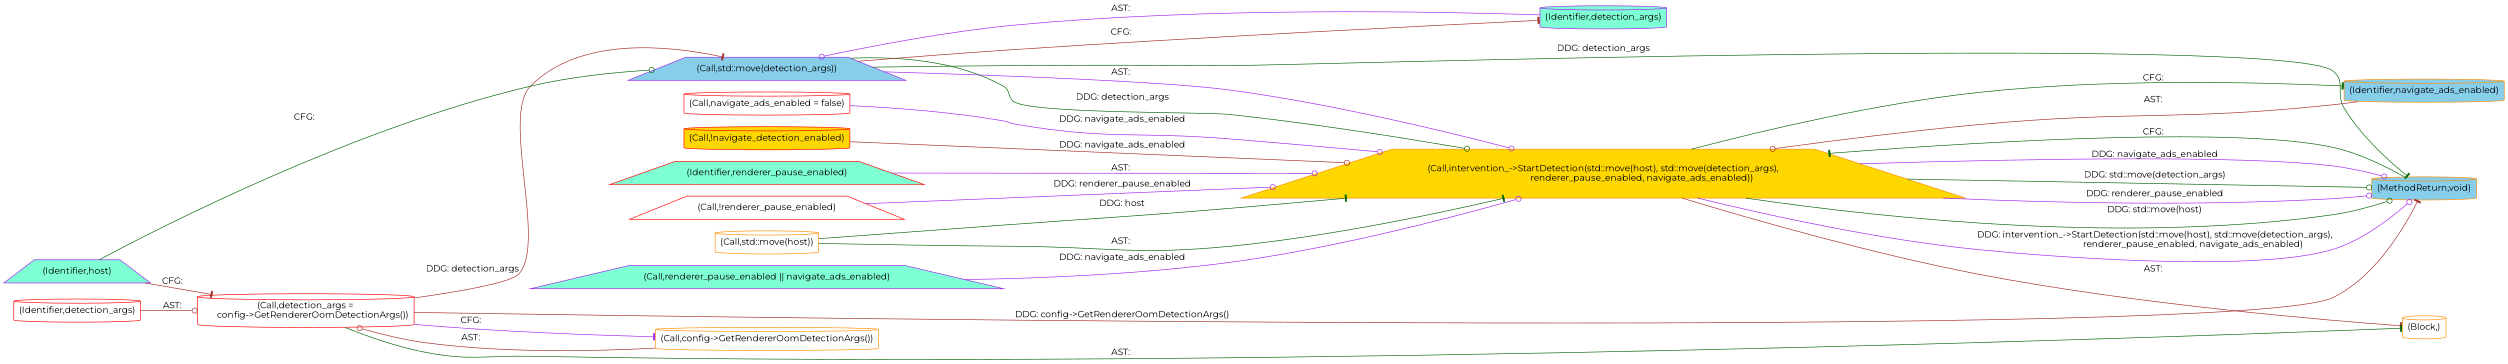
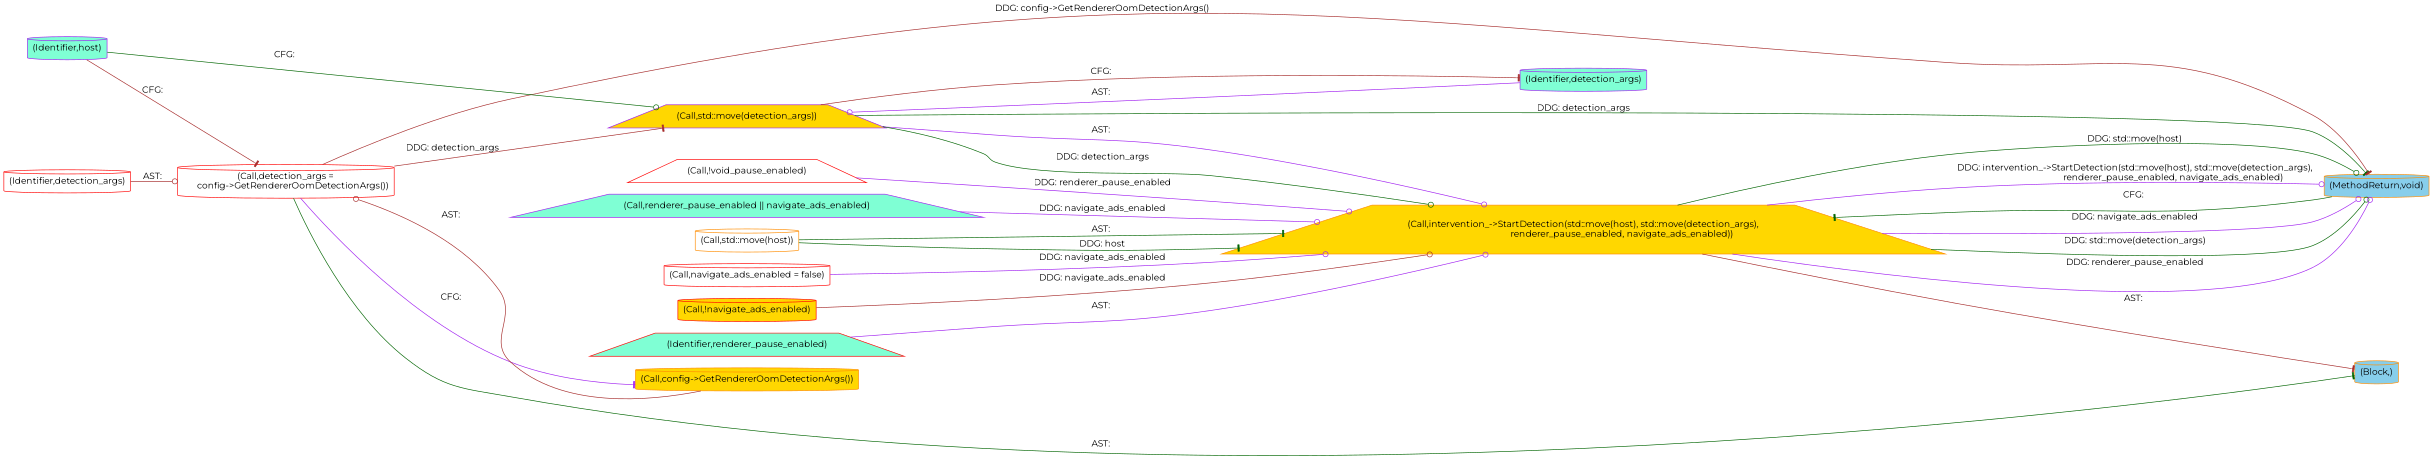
node "(Call,std::move(detection_args))": fillcolor skyblue -> gold
node "(Identifier,navigate_ads_enabled)": removed
node "(Call,!navigate_detection_enabled)": label "(Call,!navigate_detection_enabled)" -> "(Call,!navigate_ads_enabled)"
node "(Call,!renderer_pause_enabled)": label "(Call,!renderer_pause_enabled)" -> "(Call,!void_pause_enabled)"
node "(Identifier,host)": shape trapezium -> cylinder
node "(Block,)": fillcolor white -> skyblue
node "(Call,config->GetRendererOomDetectionArgs())": fillcolor white -> gold
